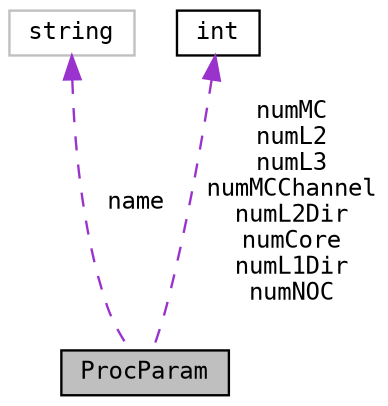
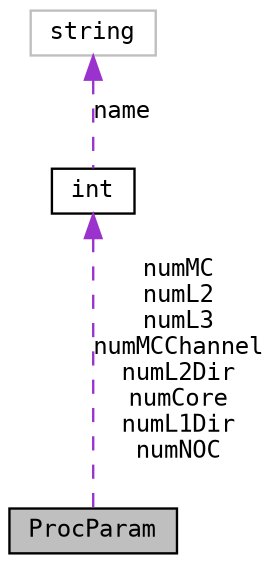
edge "ProcParam" -> "string": now "int" -> "string"
